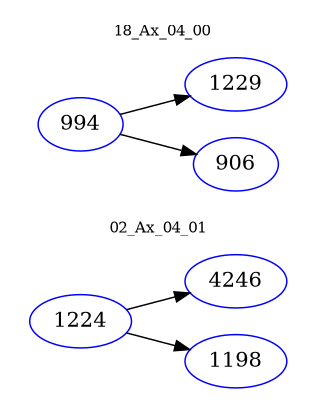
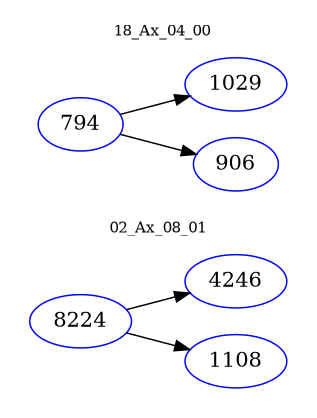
node "1229": label "1229" -> "1029"
node "994": label "994" -> "794"
cluster "02_Ax_04_01": label "02_Ax_04_01" -> "02_Ax_08_01"
node "1224": label "1224" -> "8224"
node "1198": label "1198" -> "1108"
